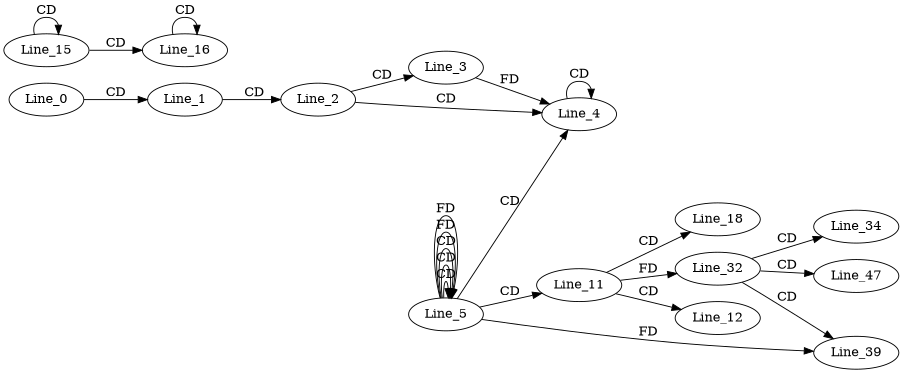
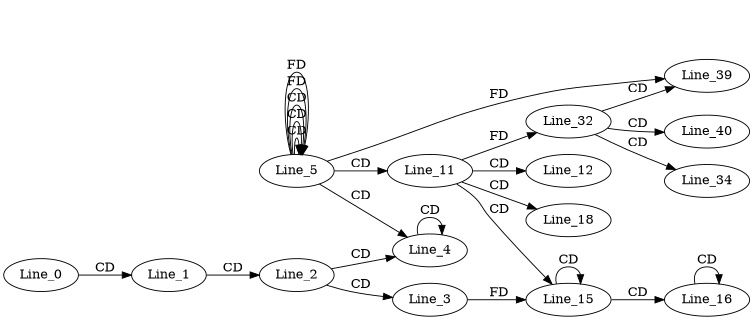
edge "Line_3" -> "Line_4": now "Line_3" -> "Line_15"
edge "Line_11" -> "Line_15": added, label "CD"
node "Line_47": label "Line_47" -> "Line_40"
